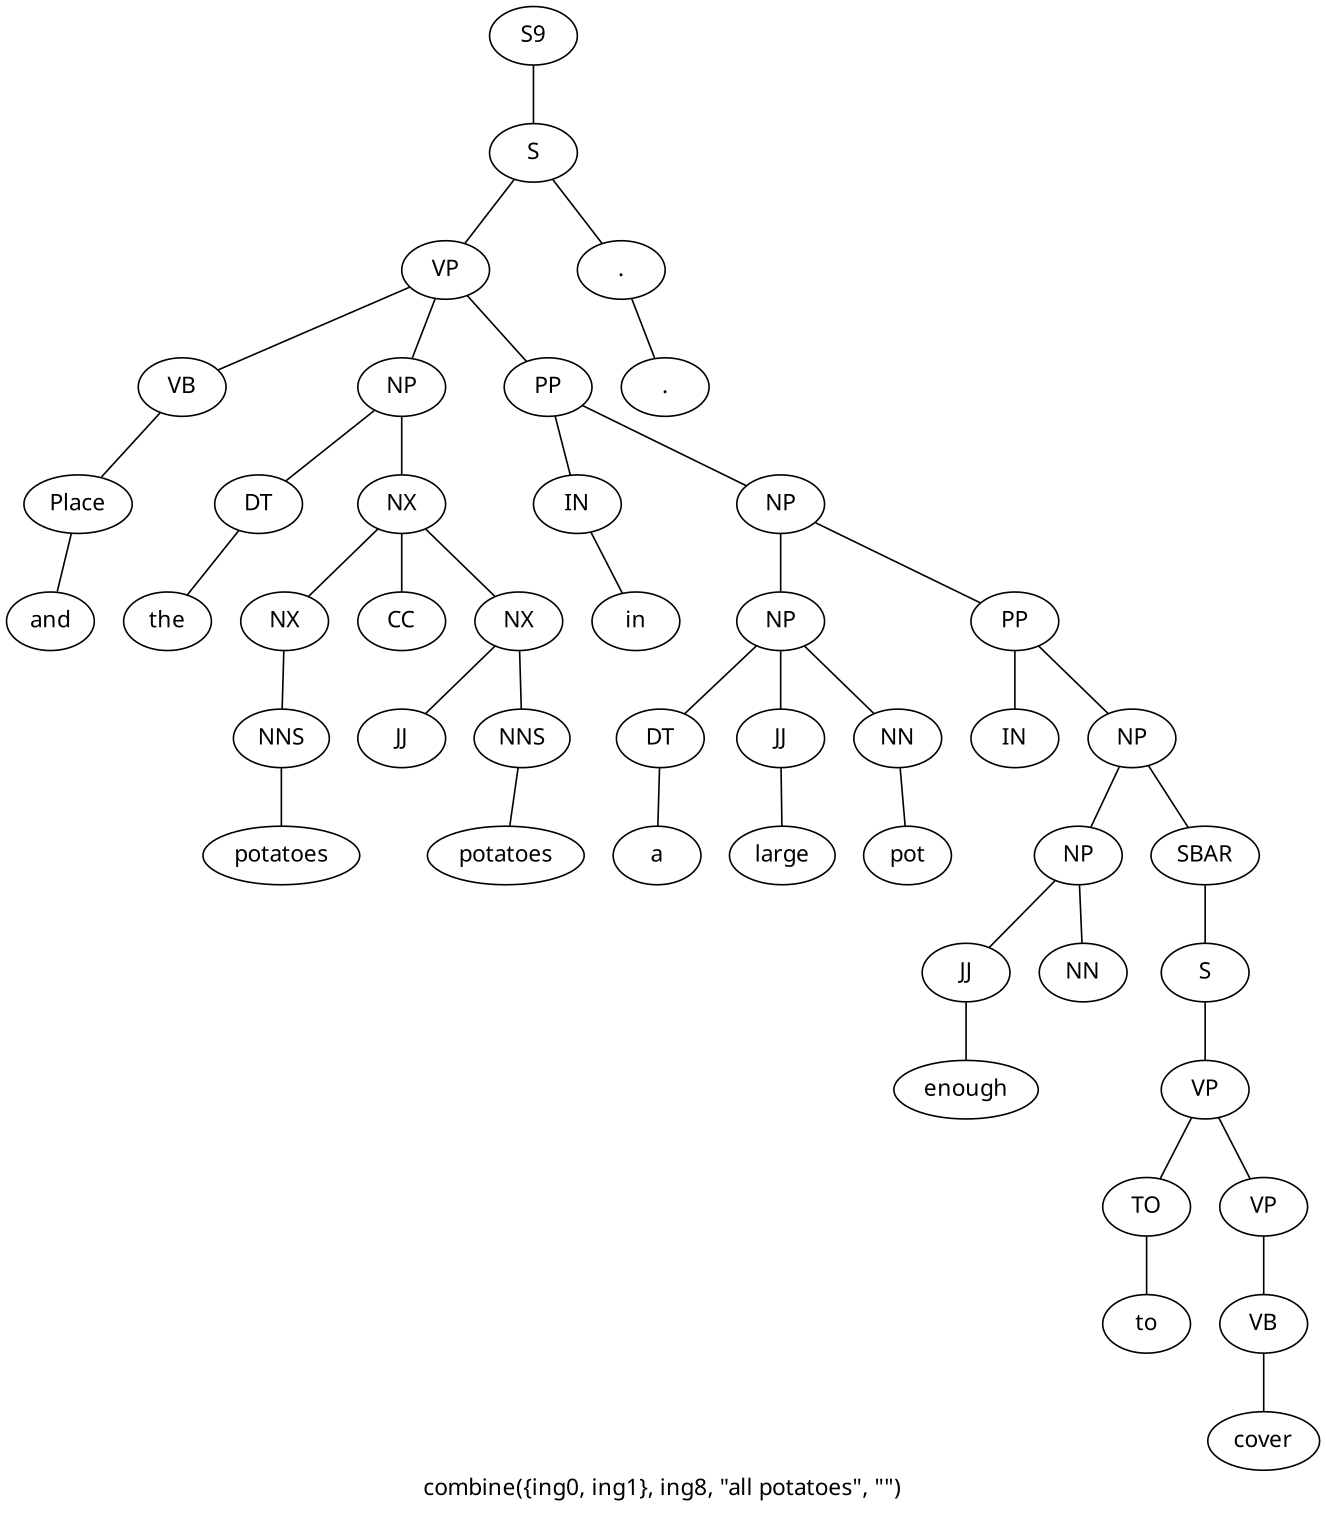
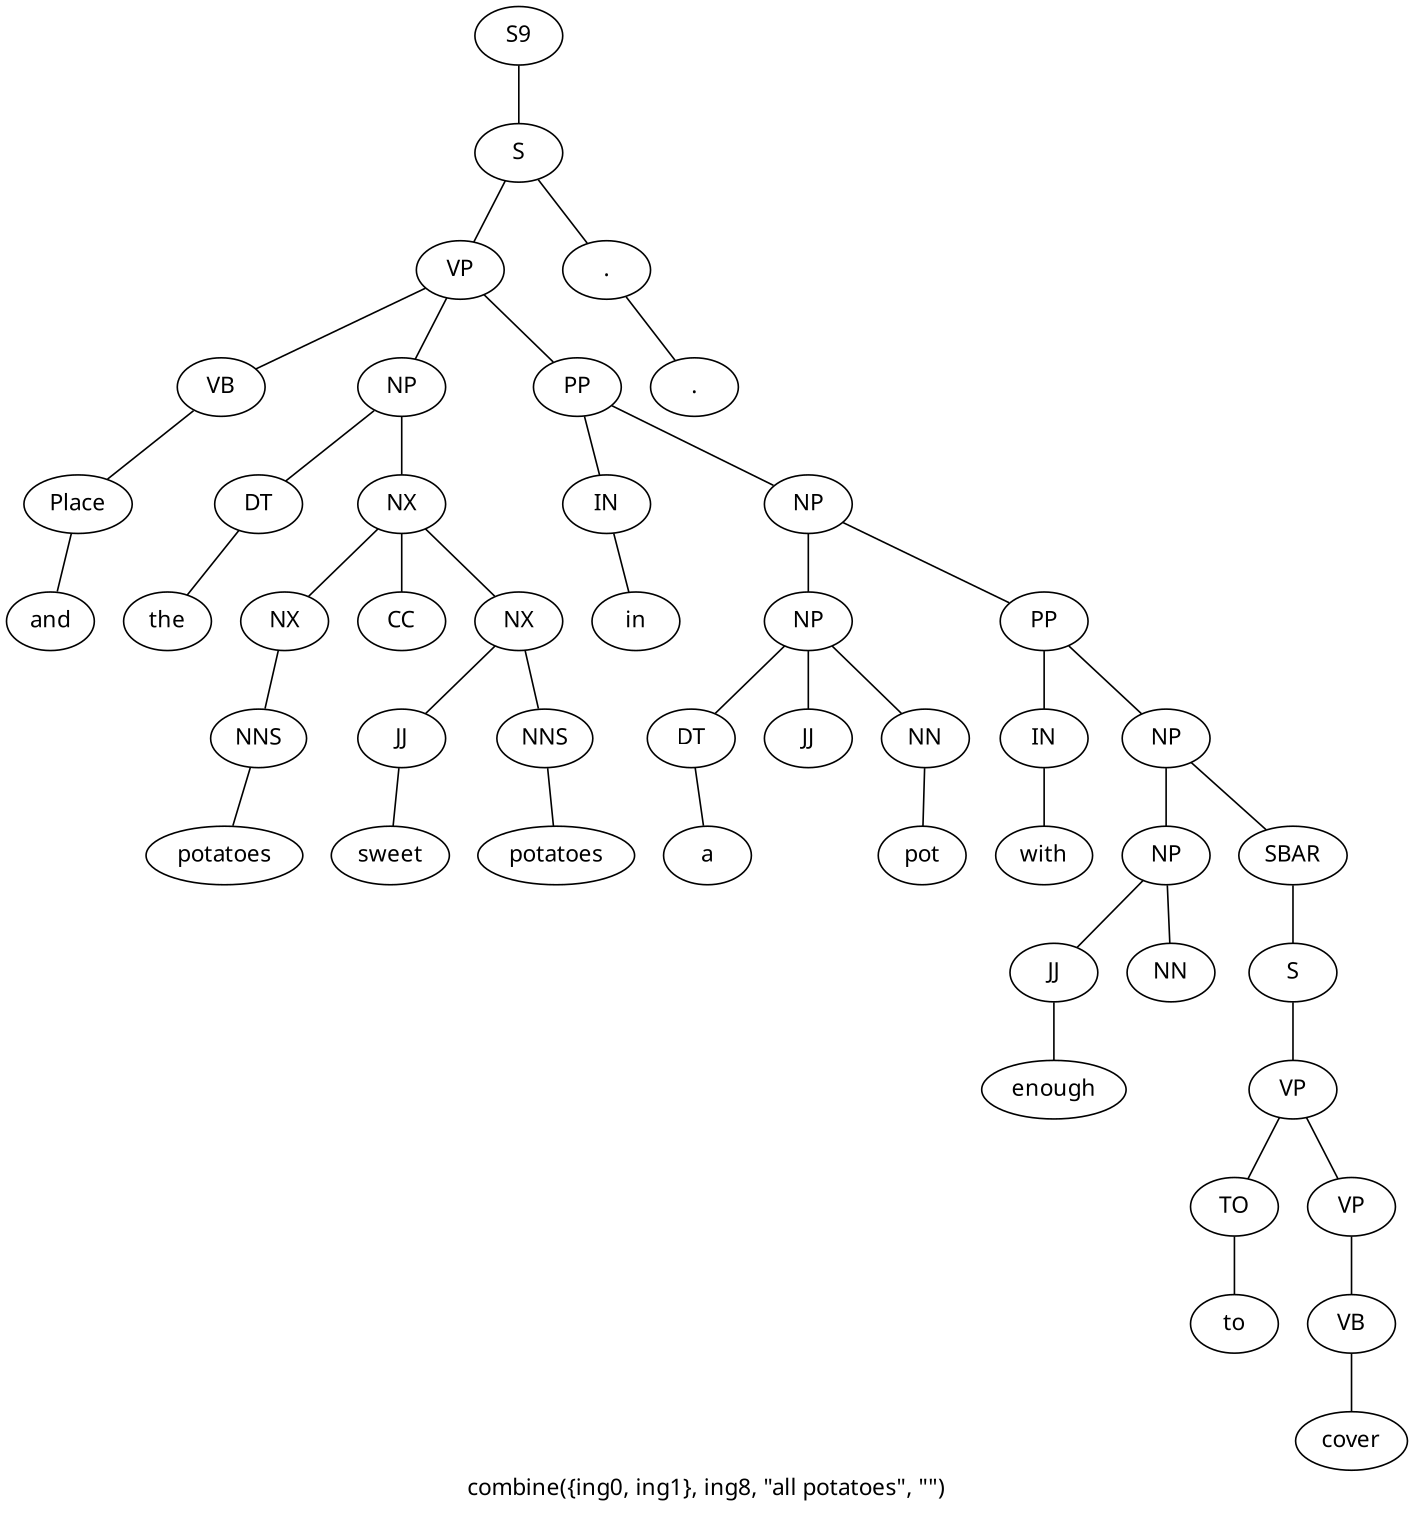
node "sweet": added
node "large": removed
node "with": added
